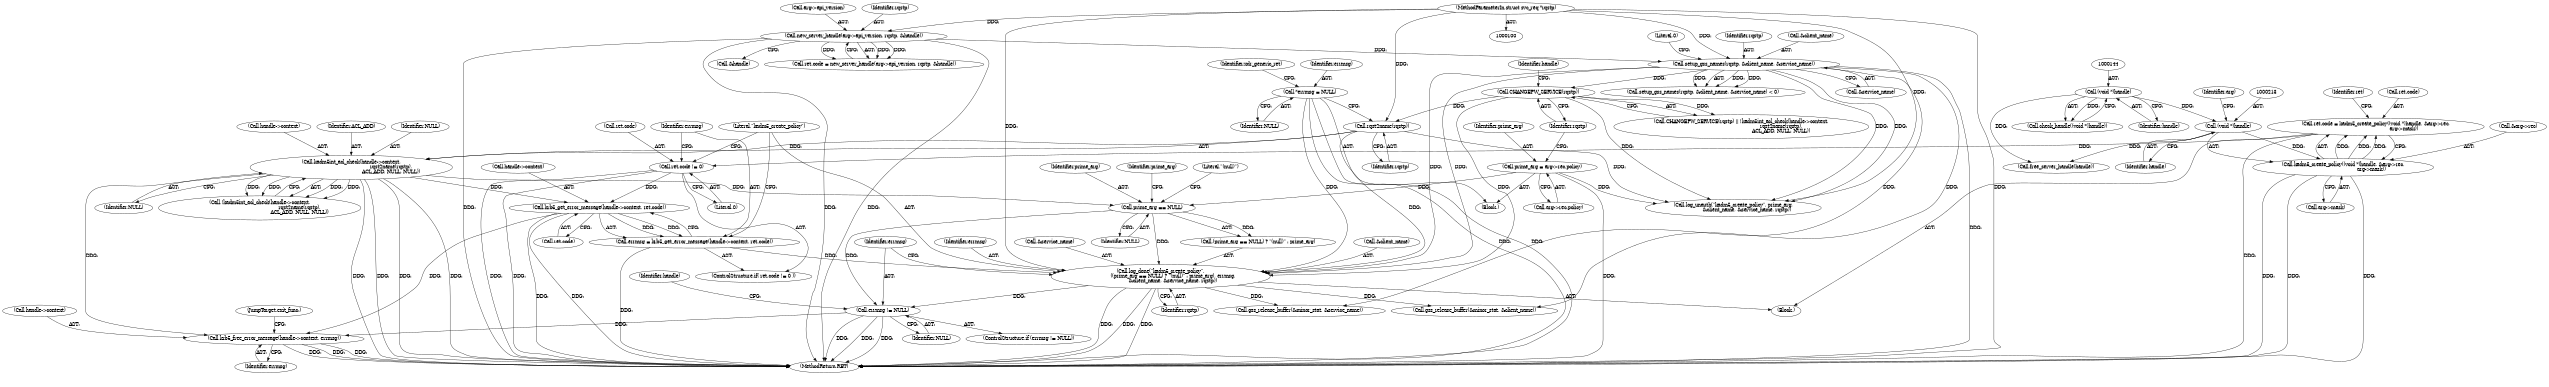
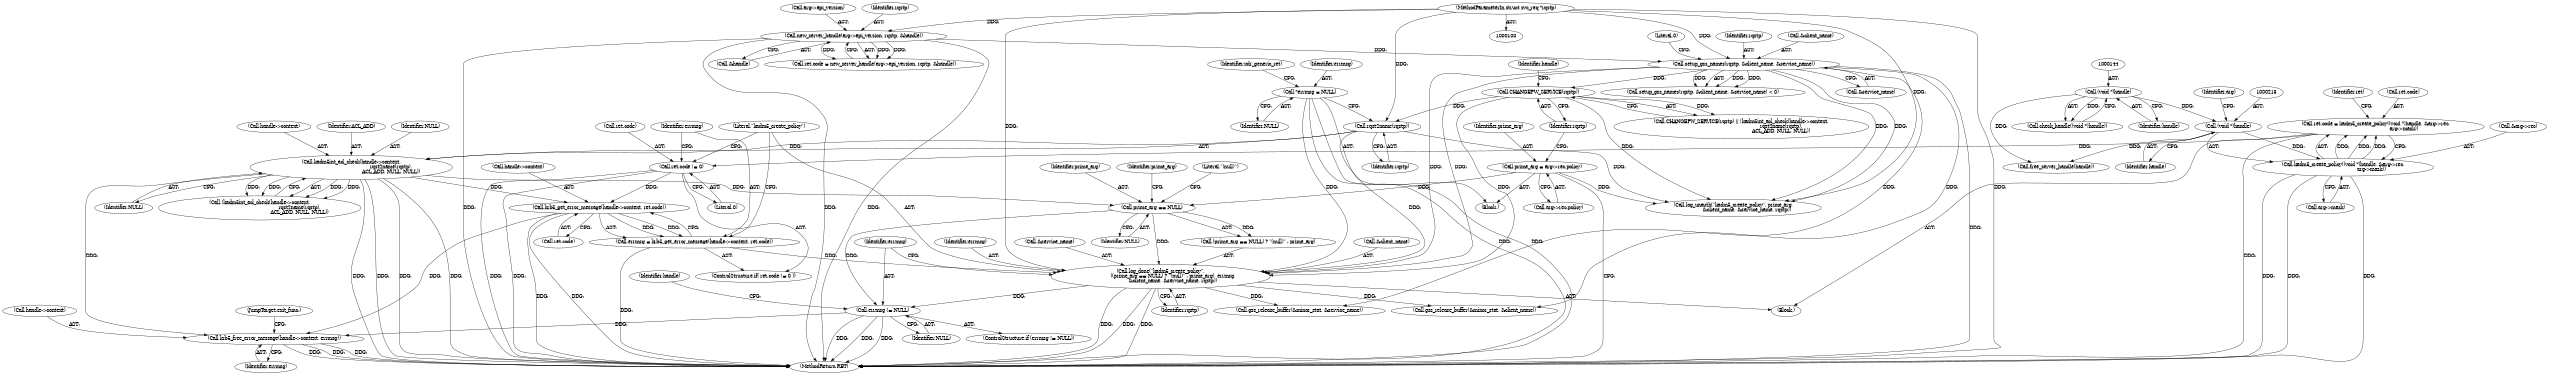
edge "(Call,&handle)" -> "(Call,new_server_handle(arg->api_version, rqstp, &handle))": added, label "AST:"
edge "(Call,prime_arg = arg->rec.policy)" -> "(MethodReturn,RET)": label "DDG: " -> "CFG: "
